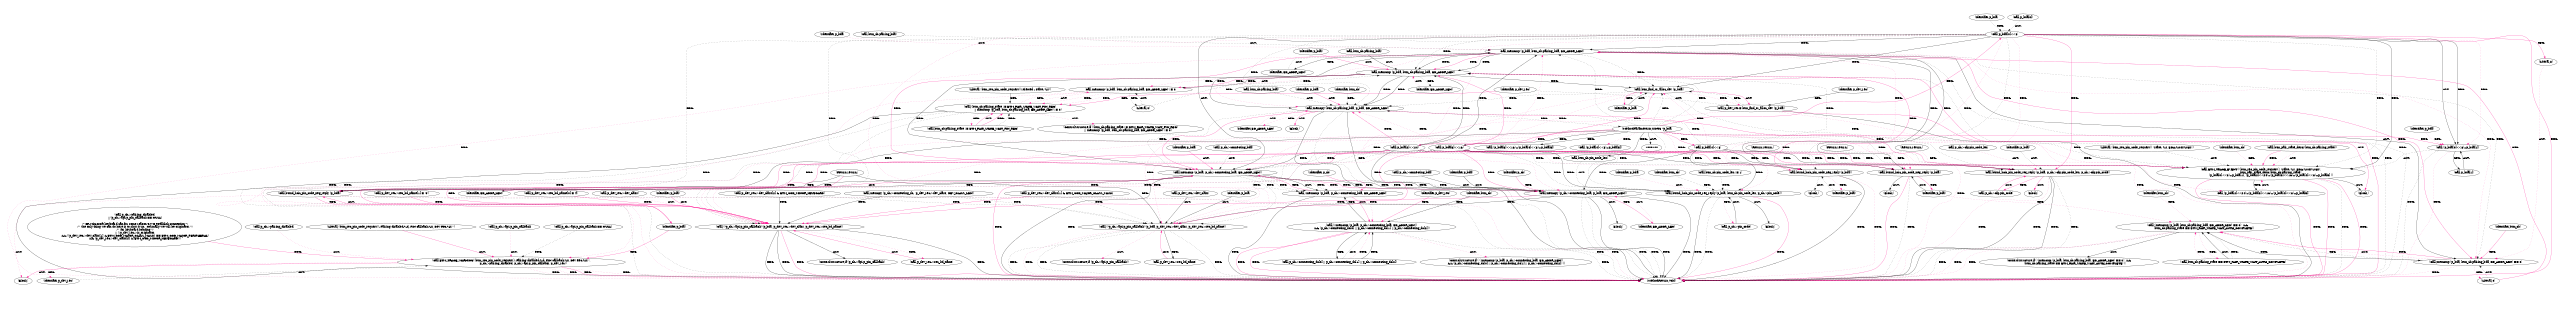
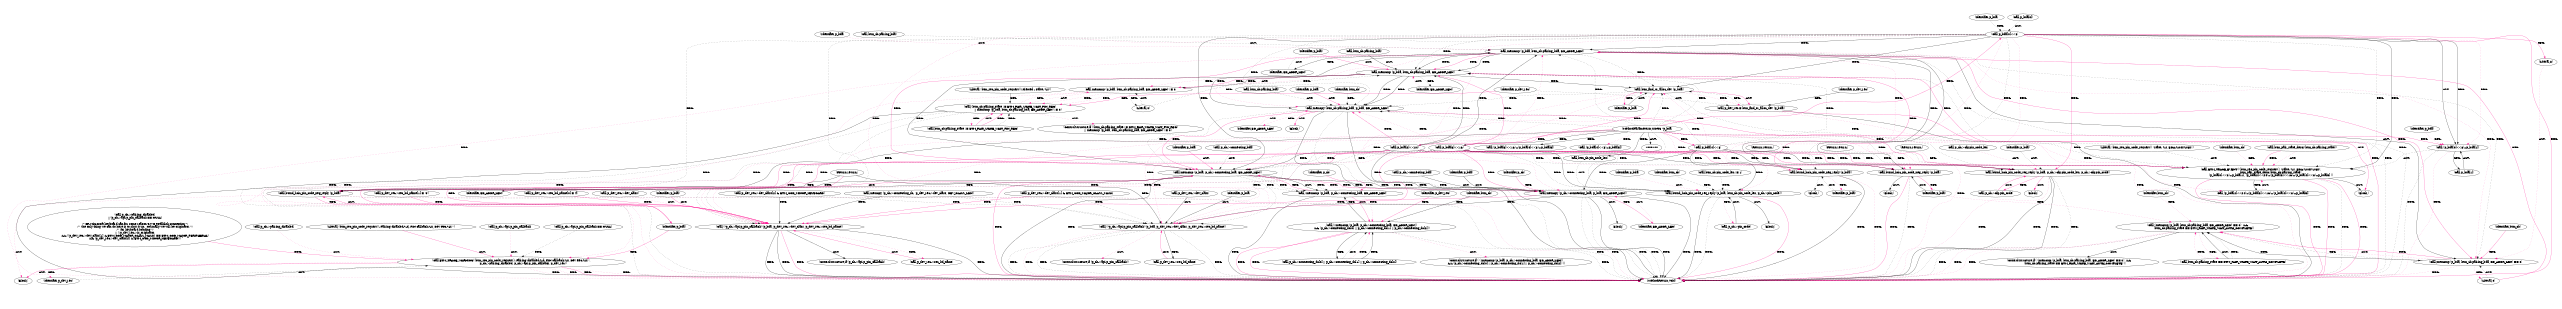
edge "(Call,p_bda[0]<<8)" -> "(Call,memcmp (p_bda, p_cb->connecting_bda, BD_ADDR_LEN))": label "AST: " -> "DDG: "
edge "(MethodParameterIn,UINT8 *p_bda)" -> "(Call,btm_find_or_alloc_dev (p_bda))": label "CFG: " -> "DDG: "
edge "(Call,memcpy (btm_cb.pairing_bda, p_bda, BD_ADDR_LEN))" -> "(MethodParameterIn,UINT8 *p_bda)": reversed
